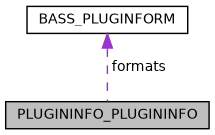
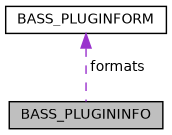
node "PLUGININFO_PLUGININFO": label "PLUGININFO_PLUGININFO" -> "BASS_PLUGININFO"
